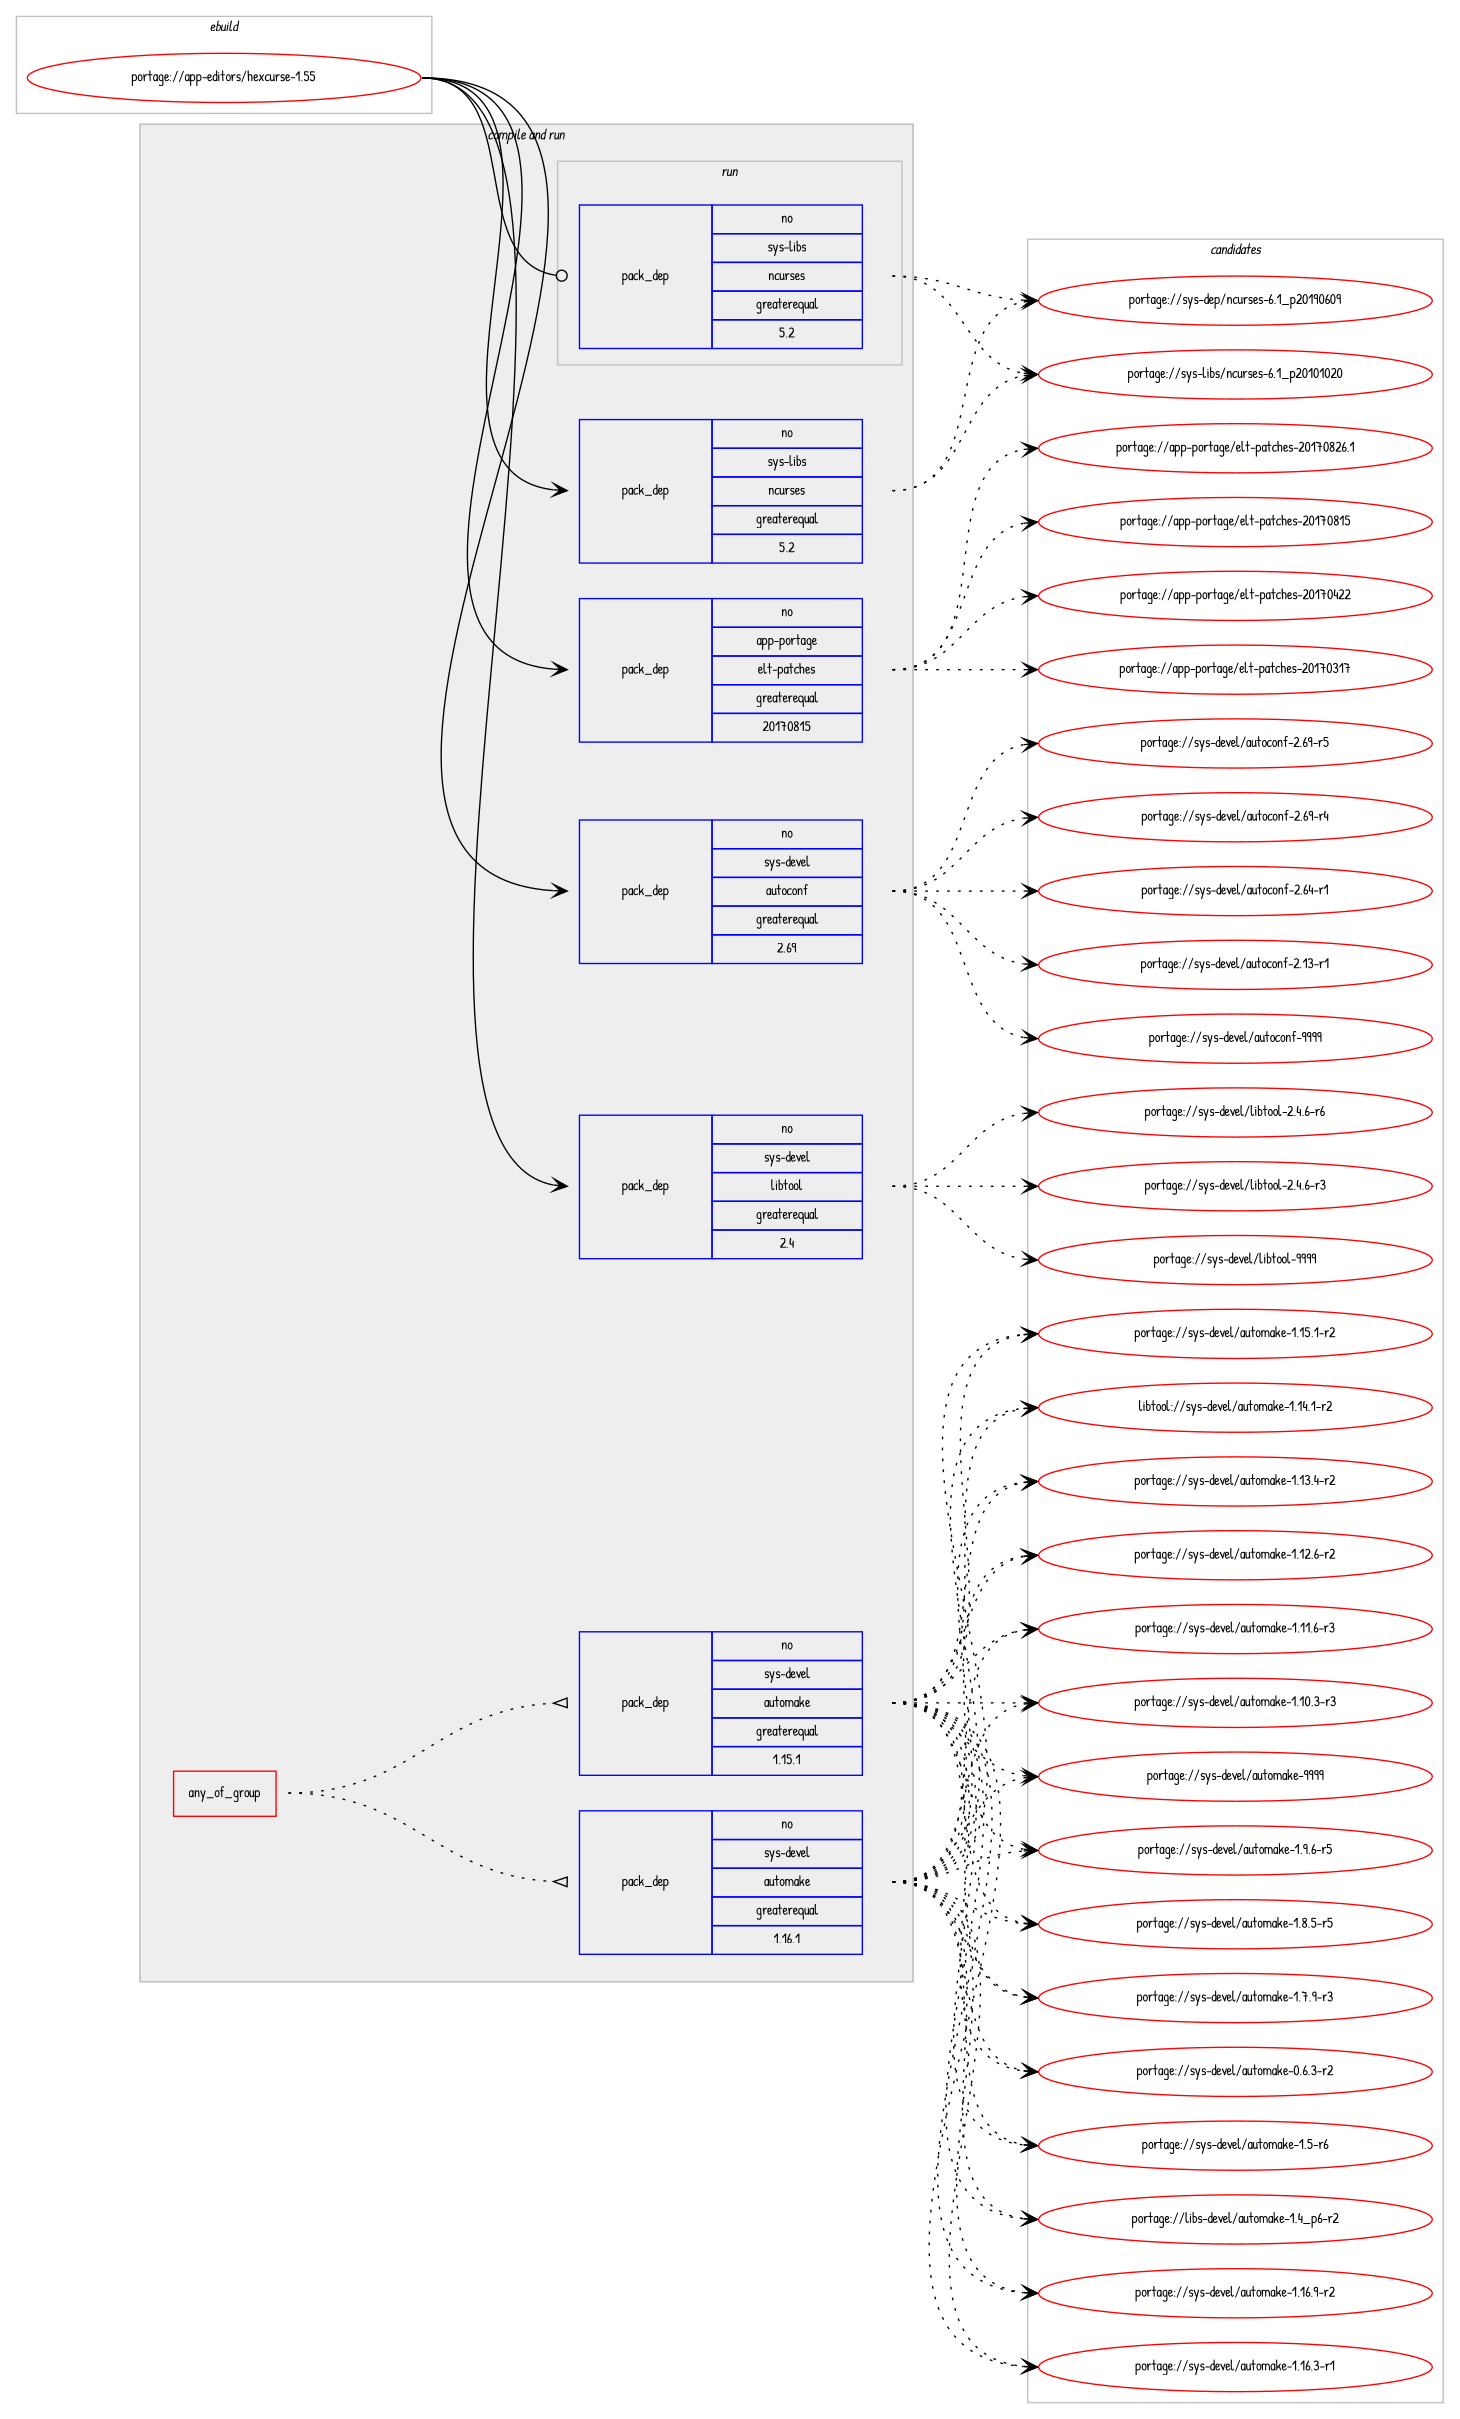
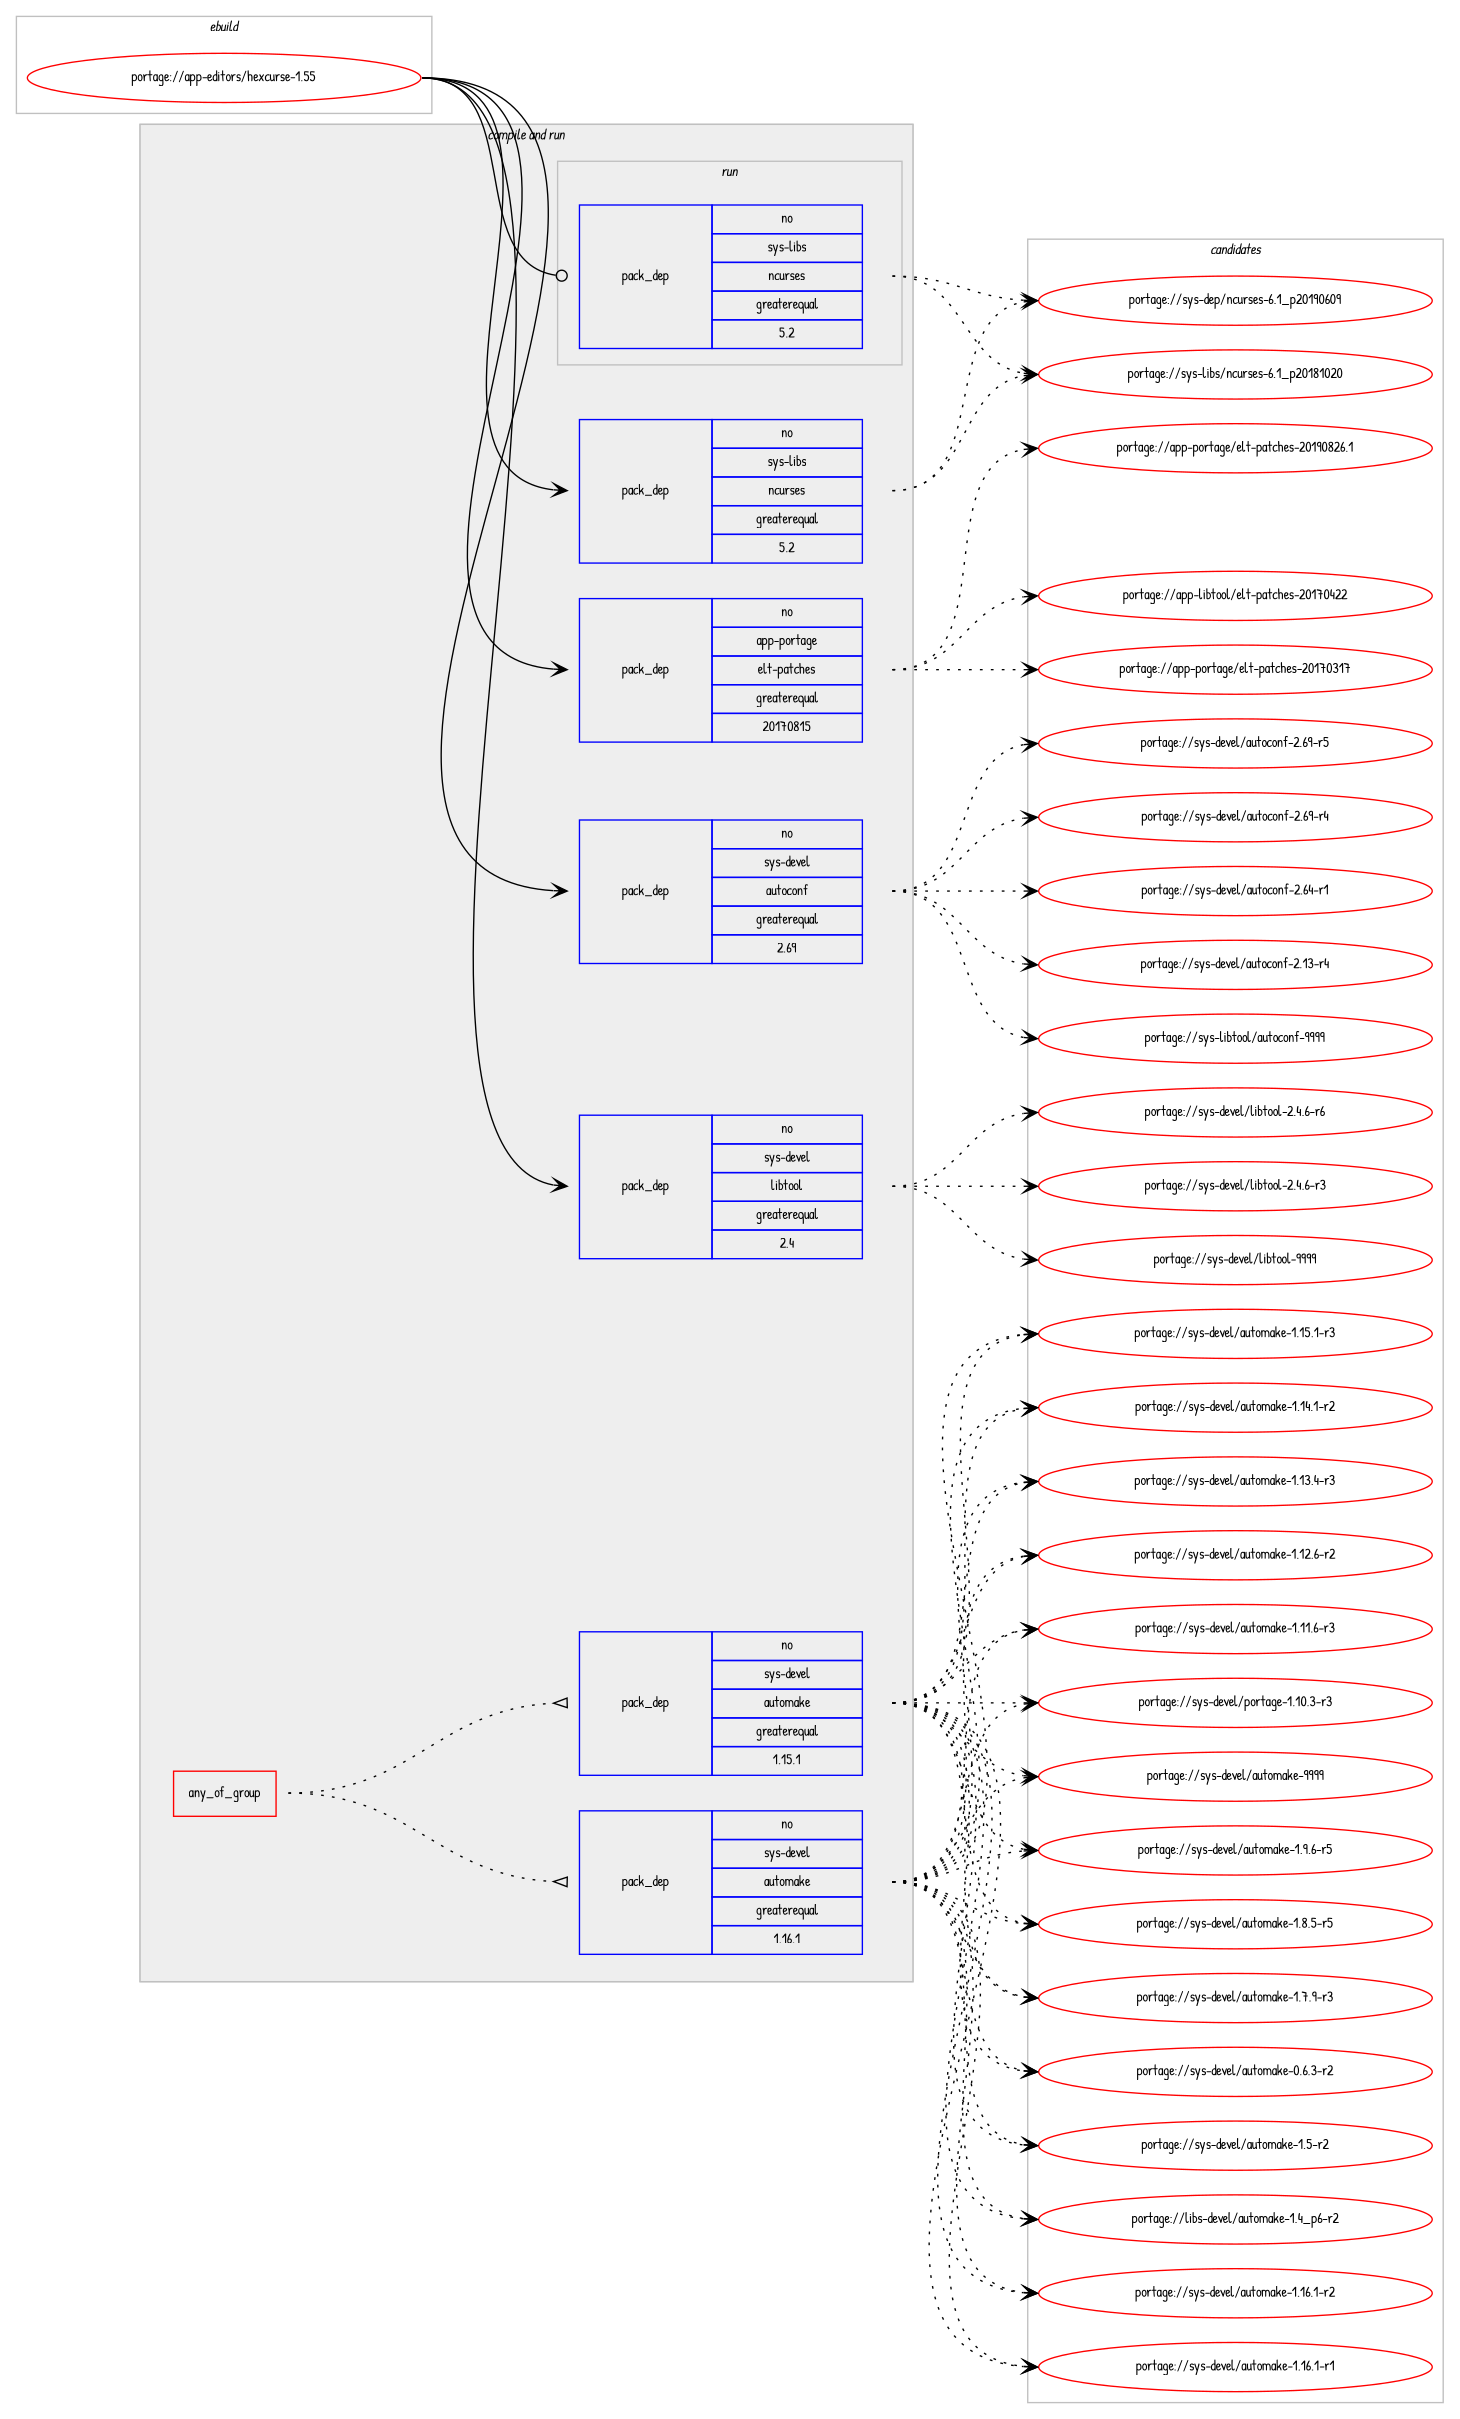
node "portage://sys-libs/ncurses-6.1_p20101020": label "portage://sys-libs/ncurses-6.1_p20101020" -> "portage://sys-libs/ncurses-6.1_p20181020"
node "portage://app-portage/elt-patches-20170826.1": label "portage://app-portage/elt-patches-20170826.1" -> "portage://app-portage/elt-patches-20190826.1"
node "portage://app-portage/elt-patches-20170815": removed
node "portage://app-portage/elt-patches-20170422": label "portage://app-portage/elt-patches-20170422" -> "portage://app-libtool/elt-patches-20170422"
node "portage://sys-devel/autoconf-2.13-r1": label "portage://sys-devel/autoconf-2.13-r1" -> "portage://sys-devel/autoconf-2.13-r4"
node "portage://sys-devel/autoconf-9999": label "portage://sys-devel/autoconf-9999" -> "portage://sys-libtool/autoconf-9999"
node "portage://sys-devel/automake-1.15.1-r2": label "portage://sys-devel/automake-1.15.1-r2" -> "portage://sys-devel/automake-1.15.1-r3"
node "libtool://sys-devel/automake-1.14.1-r2": label "libtool://sys-devel/automake-1.14.1-r2" -> "portage://sys-devel/automake-1.14.1-r2"
node "portage://sys-devel/automake-1.13.4-r2": label "portage://sys-devel/automake-1.13.4-r2" -> "portage://sys-devel/automake-1.13.4-r3"
node "portage://sys-devel/automake-1.10.3-r3": label "portage://sys-devel/automake-1.10.3-r3" -> "portage://sys-devel/portage-1.10.3-r3"
node "portage://sys-devel/automake-1.5-r6": label "portage://sys-devel/automake-1.5-r6" -> "portage://sys-devel/automake-1.5-r2"
node "portage://sys-devel/automake-1.16.9-r2": label "portage://sys-devel/automake-1.16.9-r2" -> "portage://sys-devel/automake-1.16.1-r2"
node "portage://sys-devel/automake-1.16.3-r1": label "portage://sys-devel/automake-1.16.3-r1" -> "portage://sys-devel/automake-1.16.1-r1"
